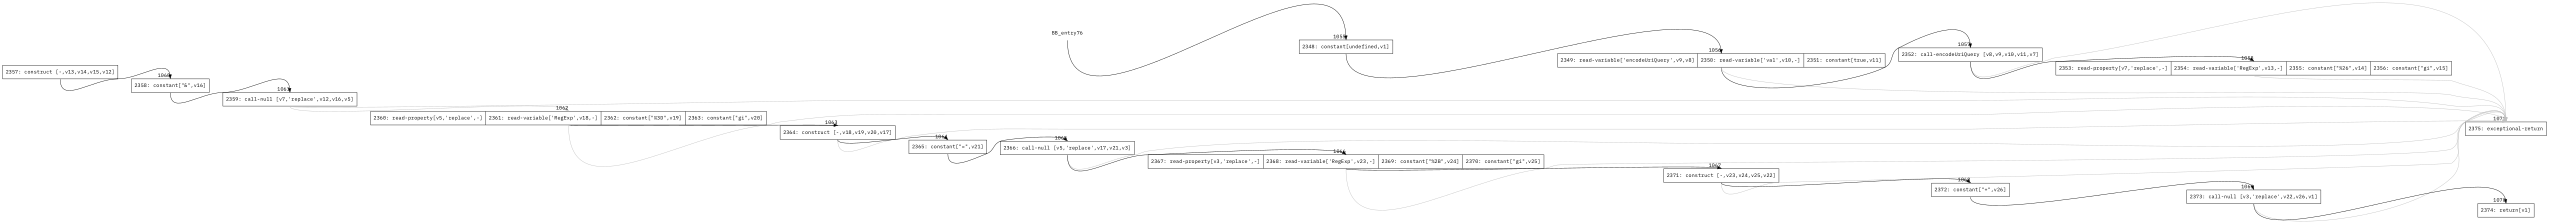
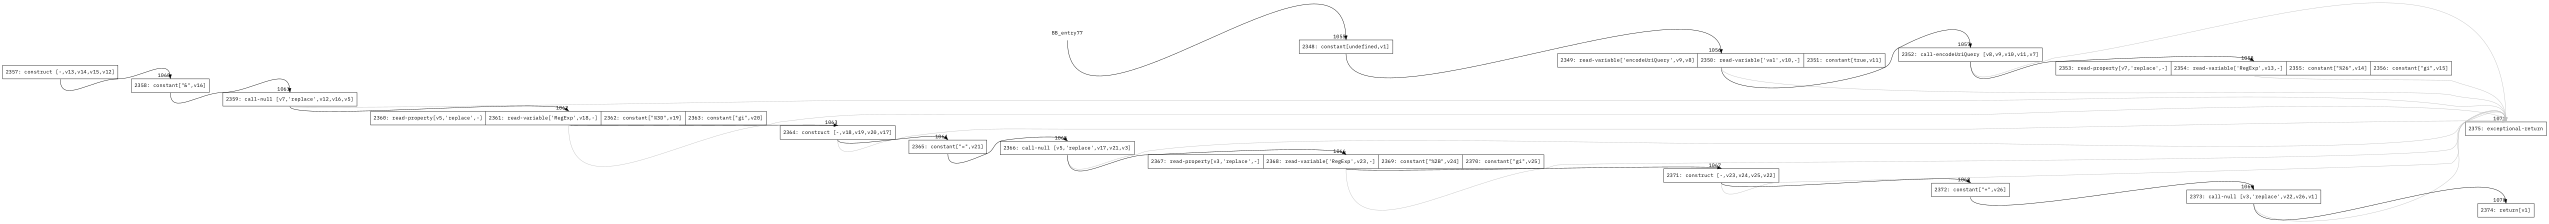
node "BB_entry76": label "BB_entry76" -> "BB_entry77"
edge "2359: call-null [v7,'replace',v12,v16,v5]" -> "2360: read-property[v5,'replace',-]": color gray -> black
